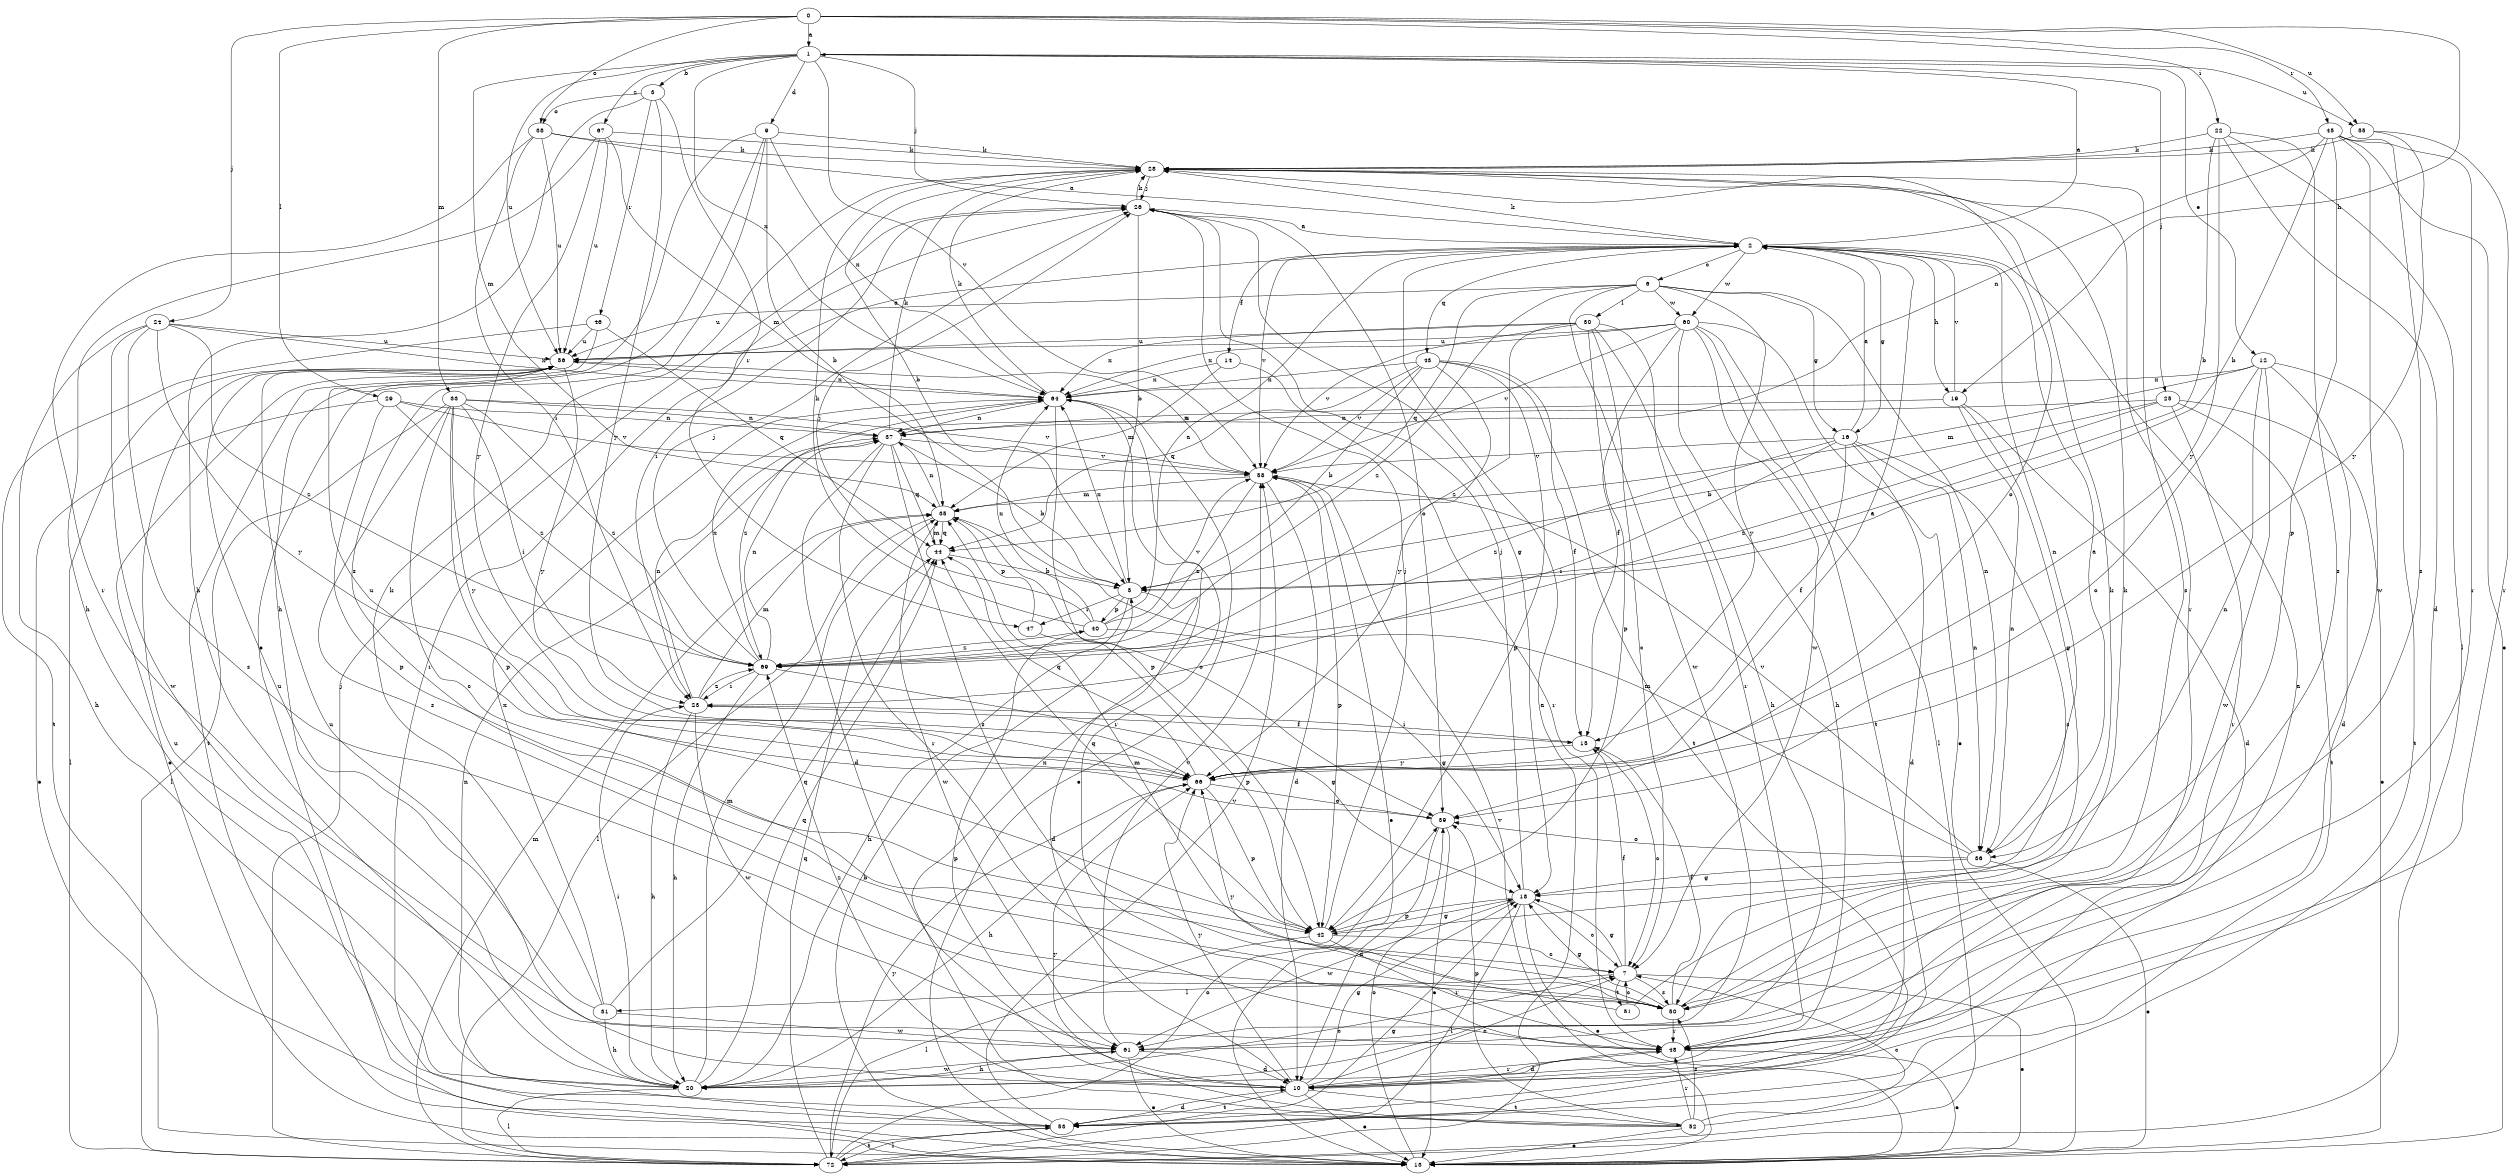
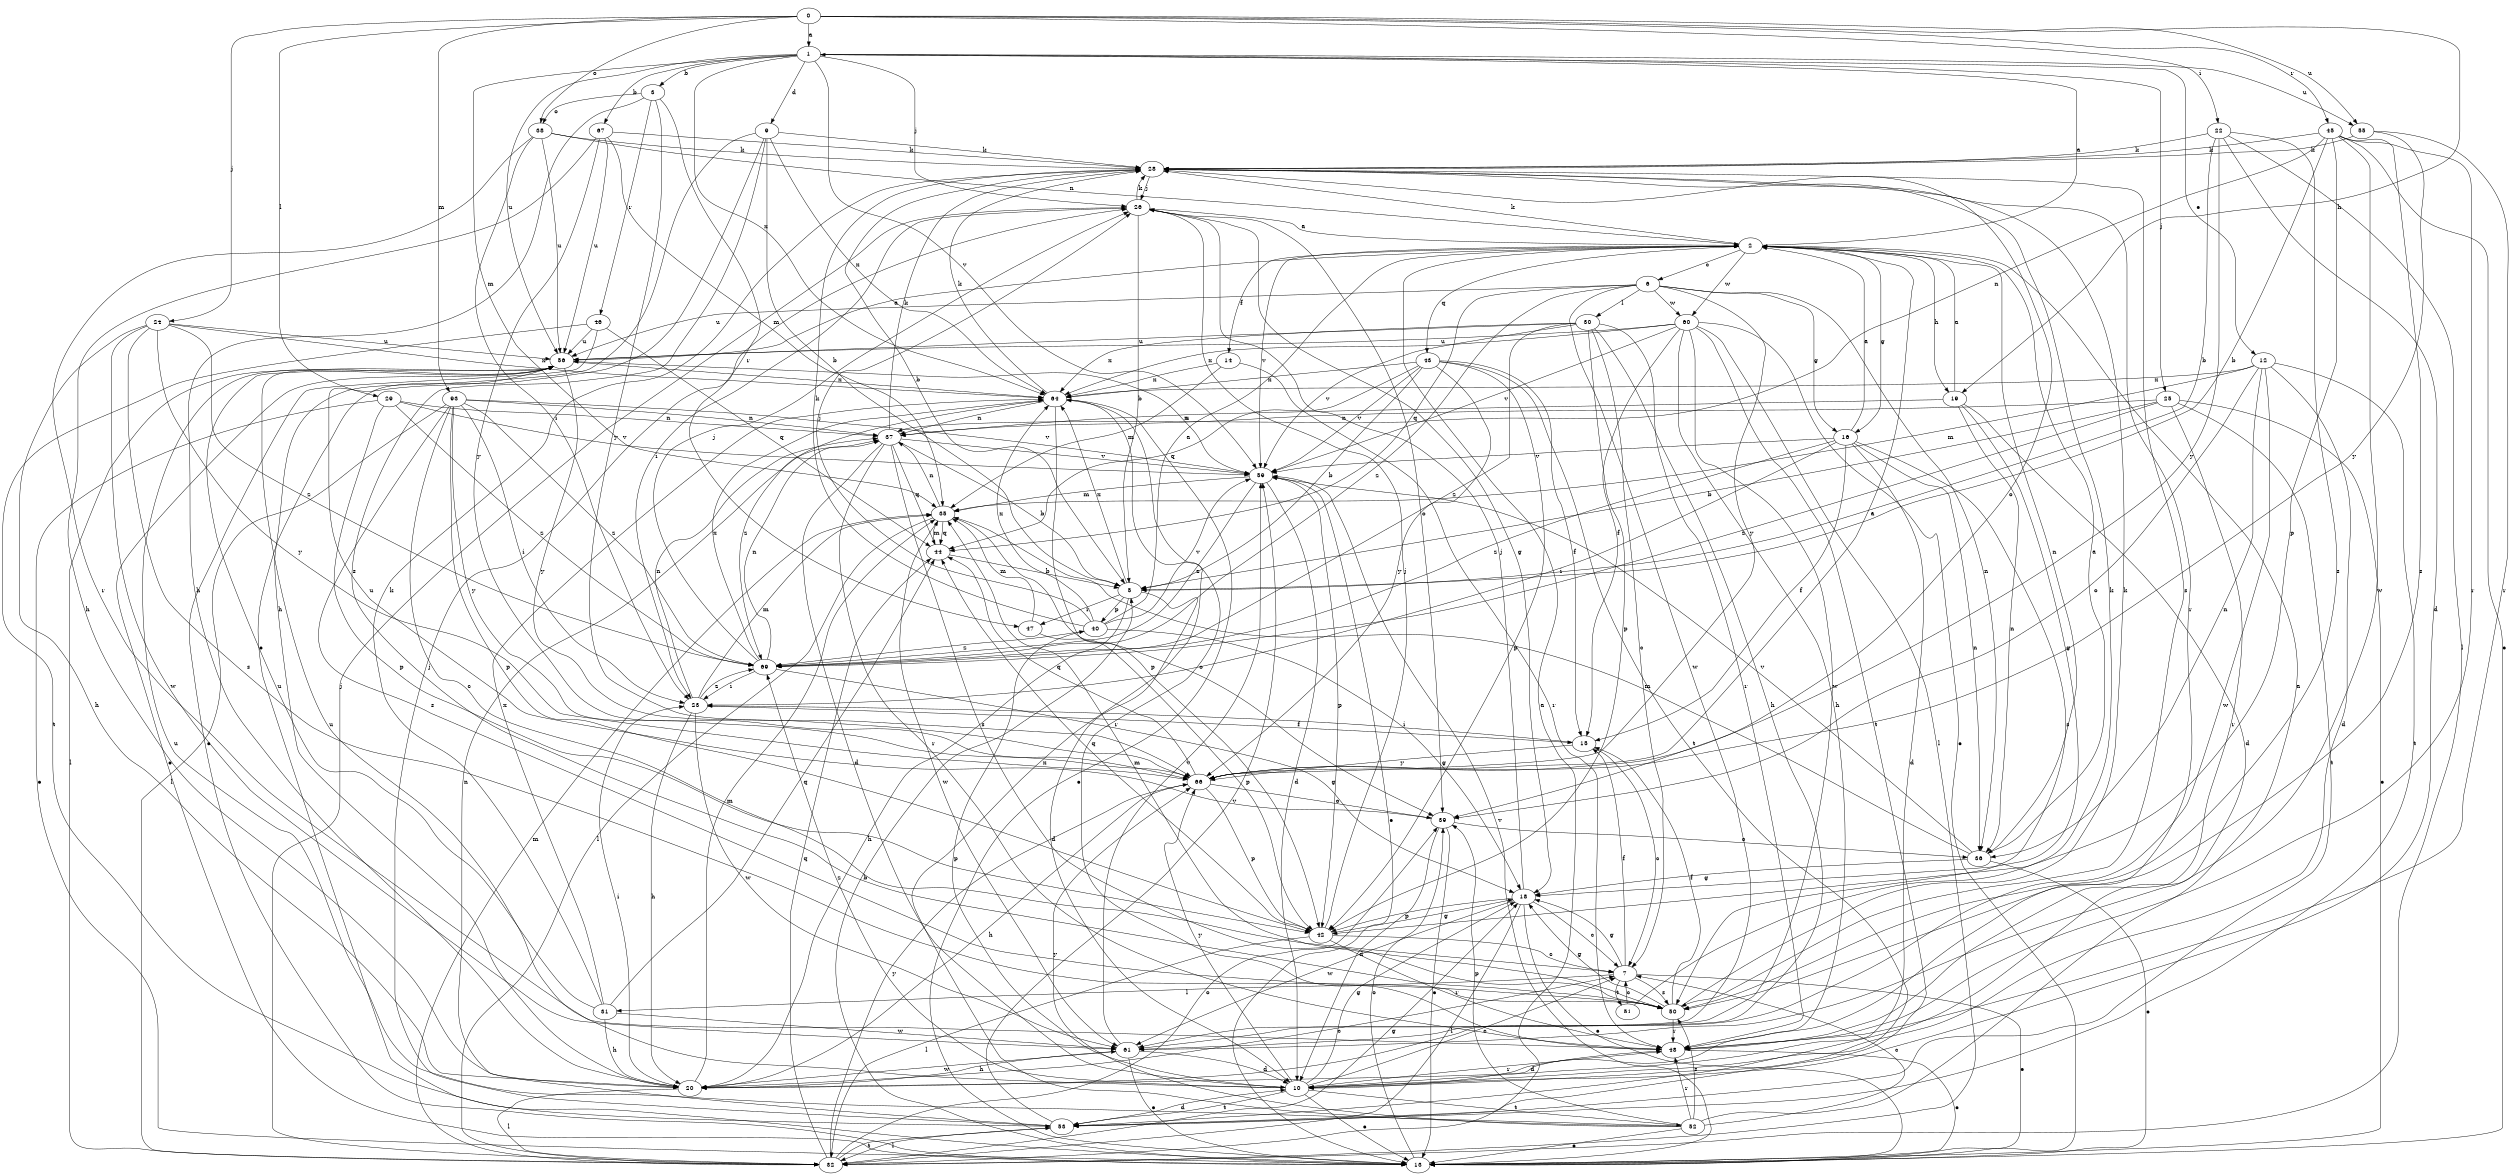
edge "1" -> "67": label "z" -> "b"
edge "38" -> "2": label "a" -> "n"
edge "19" -> "2": label "v" -> "a"
node "33": label "33" -> "93"
node "58": label "58" -> "59"
edge "47" -> "35": label "p" -> "m"
edge "60" -> "7": now "60" -> "61"
edge "53" -> "26": label "r" -> "j"
edge "46" -> "13": label "t" -> "e"
edge "20" -> "44": removed, label "q"
edge "36" -> "39": reversed
edge "69" -> "20": removed, label "h"
edge "51" -> "66": removed, label "y"
node "72": label "72" -> "32"
